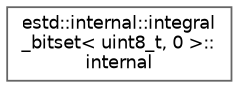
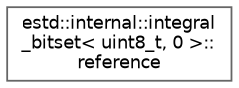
node "estd::internal::integral _bitset< uint8_t, 0 >:: internal": label "estd::internal::integral _bitset< uint8_t, 0 >:: internal" -> "estd::internal::integral _bitset< uint8_t, 0 >:: reference"
